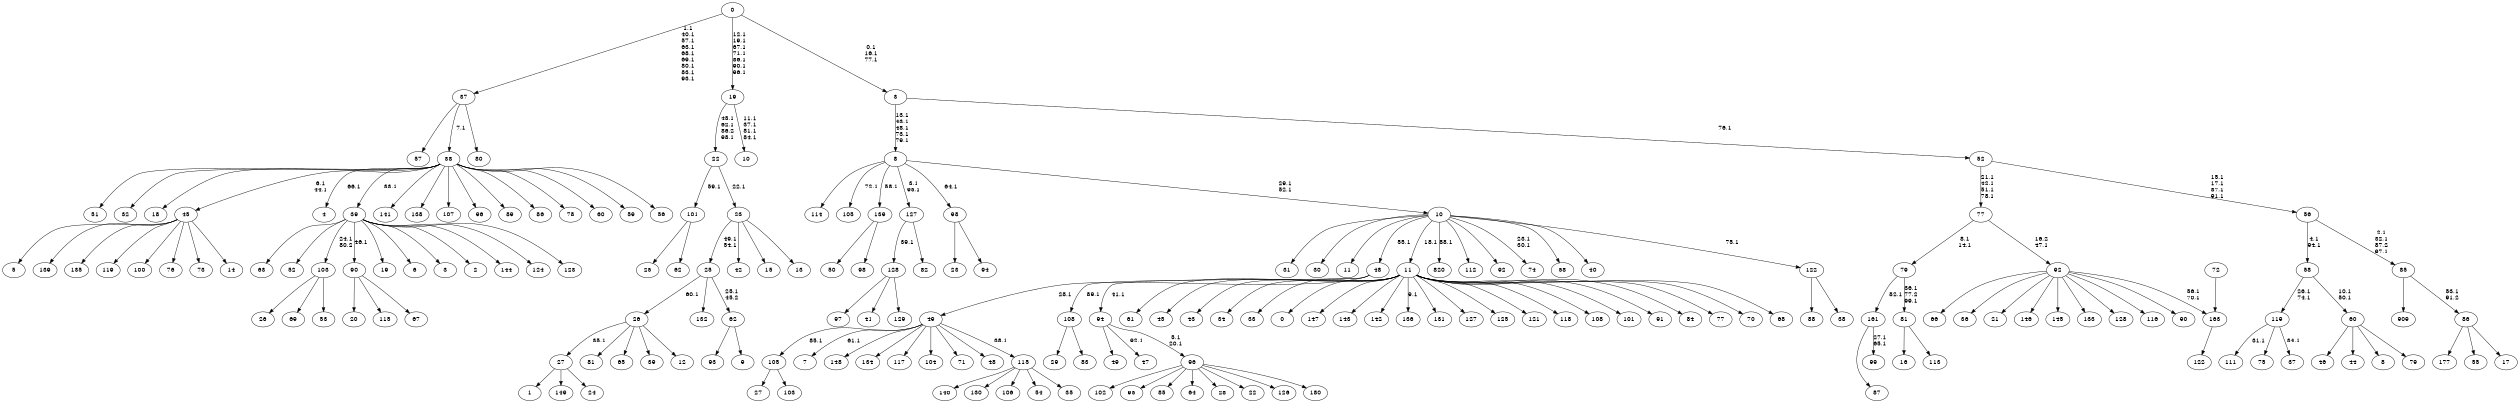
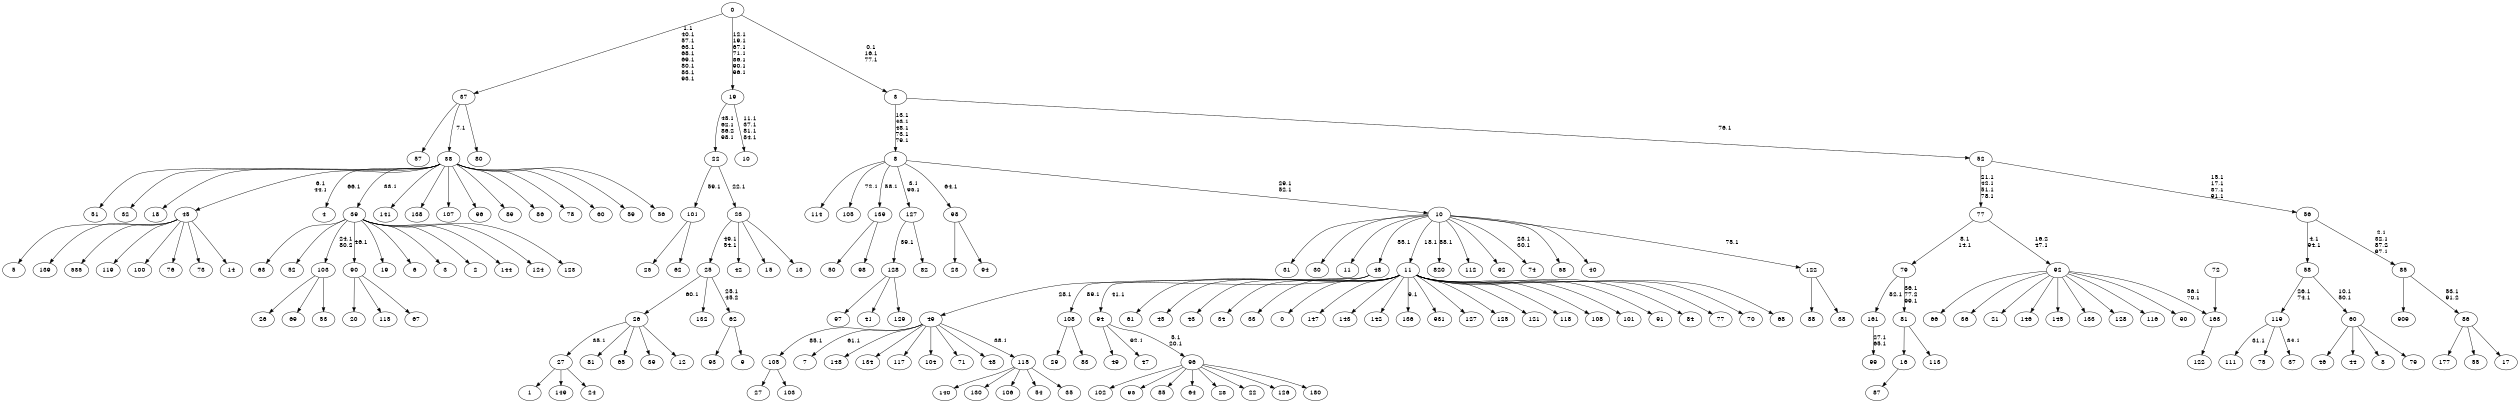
node "135": label "135" -> "535"
node "131": label "131" -> "931"
edge "161" -> "87": now "16" -> "87"
